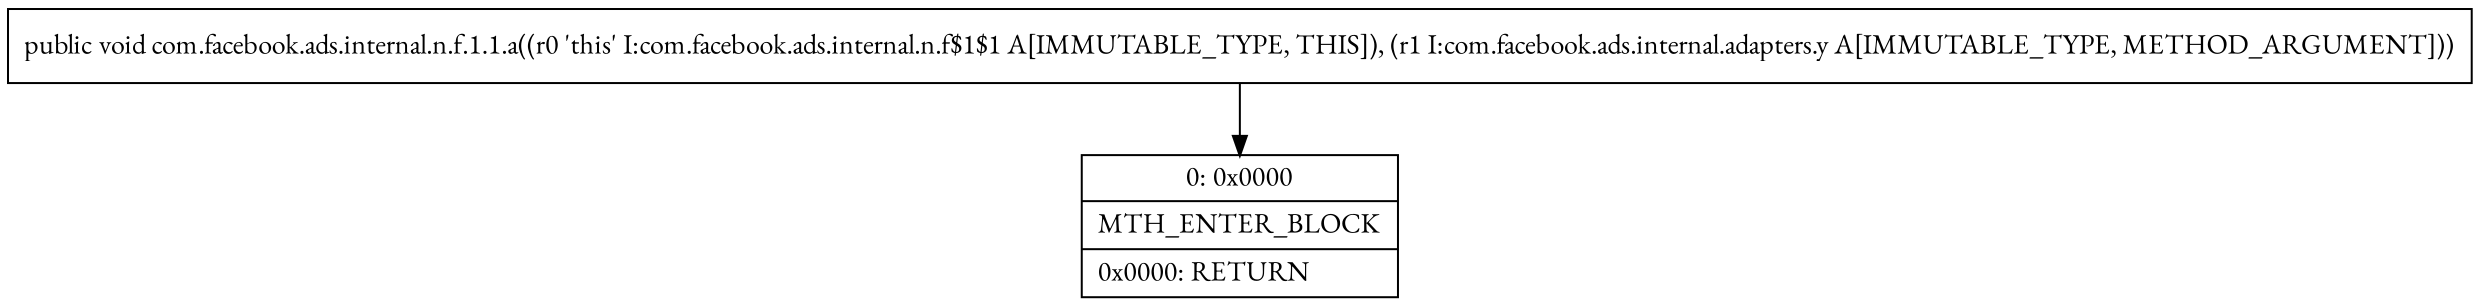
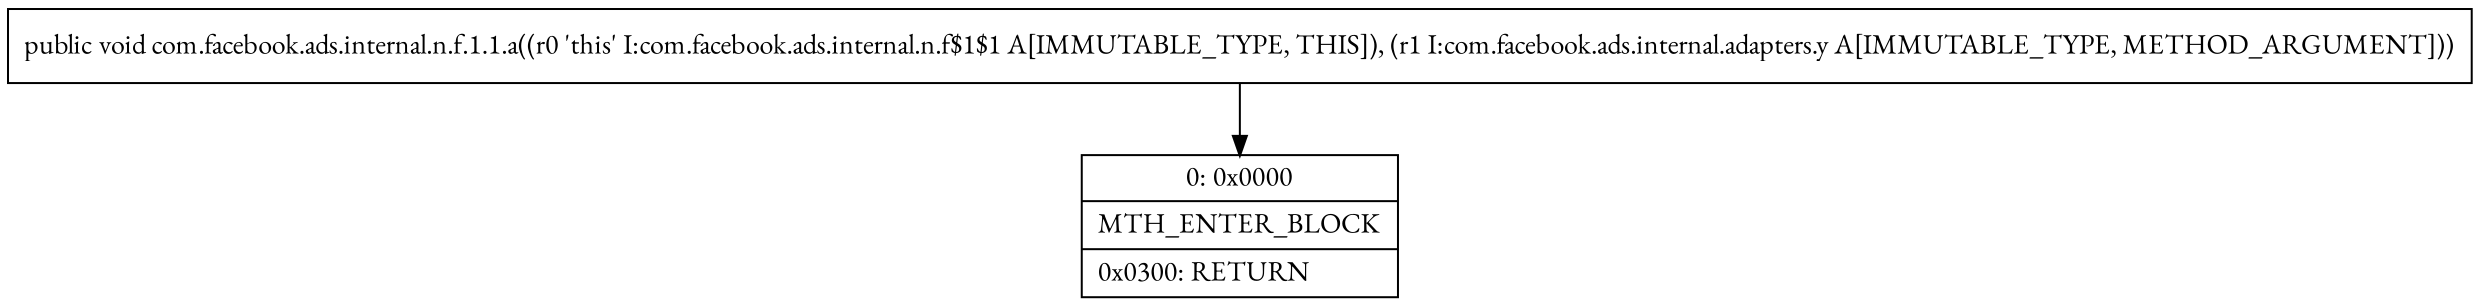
node "0: 0x0000": text "0x0000: RETURN" -> "0x0300: RETURN"
